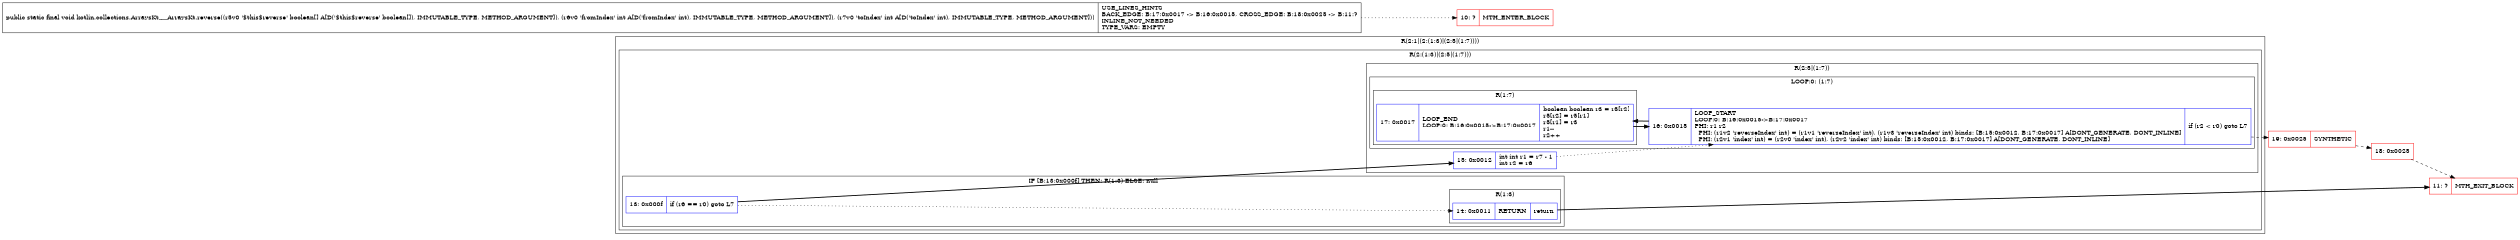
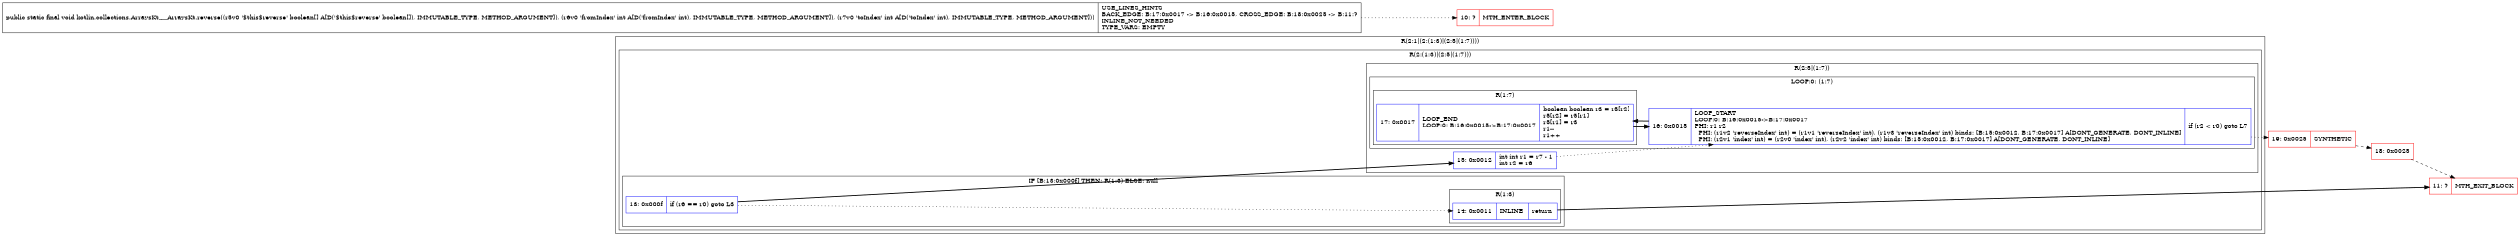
node "17: 0x0017": text "r2++" -> "r1++"
edge "16: 0x0015" -> "19: 0x0025": style dashed -> dotted
node "13: 0x000f": text "if (r6 == r0) goto L7" -> "if (r6 == r0) goto L3"
node "14: 0x0011": text "RETURN" -> "INLINE"
